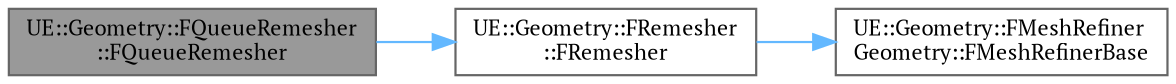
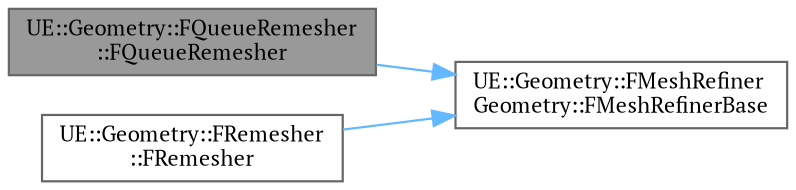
edge "UE::Geometry::FQueueRemesher ::FQueueRemesher" -> "UE::Geometry::FRemesher ::FRemesher": now "UE::Geometry::FQueueRemesher ::FQueueRemesher" -> "UE::Geometry::FMeshRefiner Geometry::FMeshRefinerBase"
